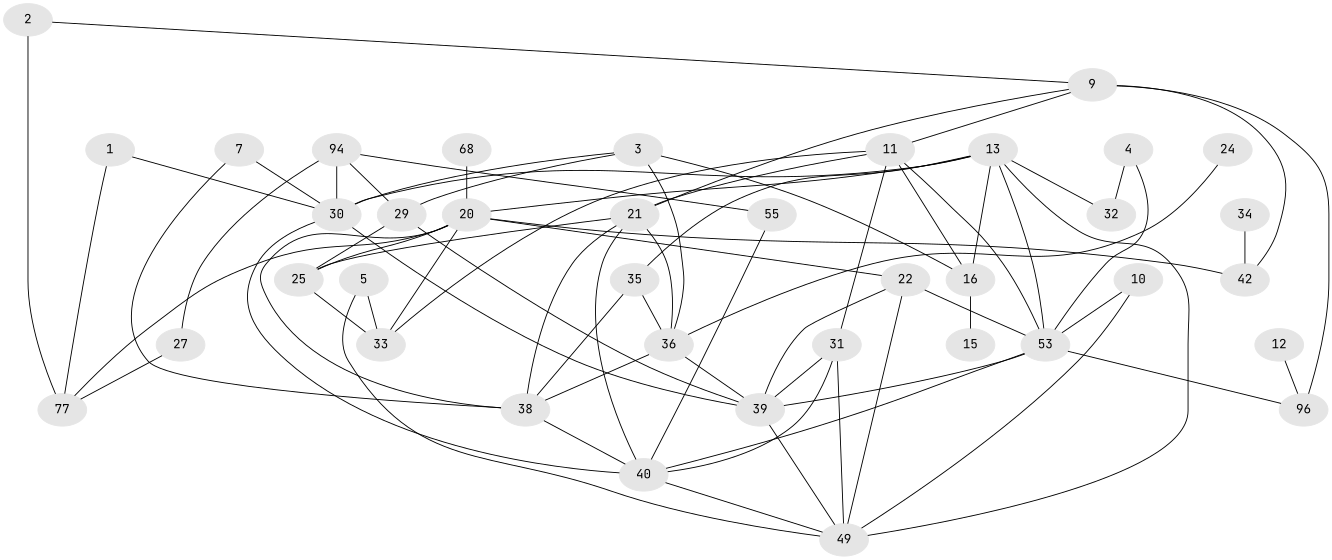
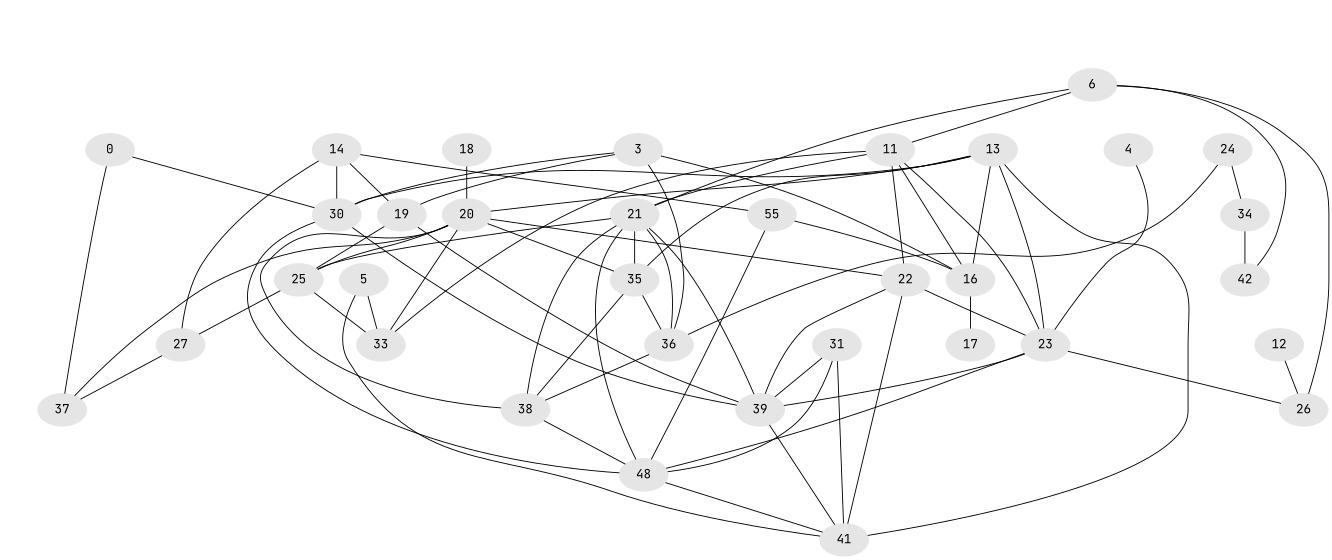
node "2": removed
node "9": label "9" -> "6"
node "1": label "1" -> "0"
node "7": removed
node "94": label "94" -> "14"
node "68": label "68" -> "18"
edge "24" -- "34": added
node "29": label "29" -> "19"
node "32": removed
edge "55" -- "16": added
edge "20" -- "42": now "20" -- "35"
edge "21" -- "35": added
edge "11" -- "31": now "11" -- "22"
node "10": removed
edge "25" -- "27": added
node "15": label "15" -> "17"
node "53": label "53" -> "23"
edge "36" -- "39": now "21" -- "39"
node "77": label "77" -> "37"
node "96": label "96" -> "26"
node "40": label "40" -> "48"
node "49": label "49" -> "41"
